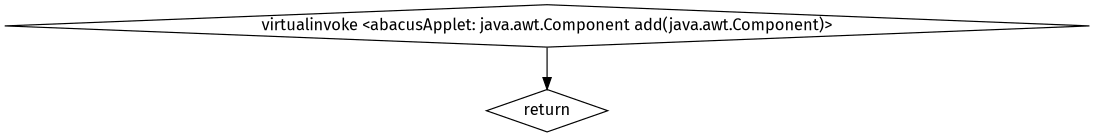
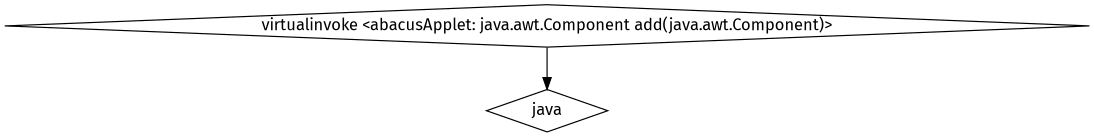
node "return": label "return" -> "java"
